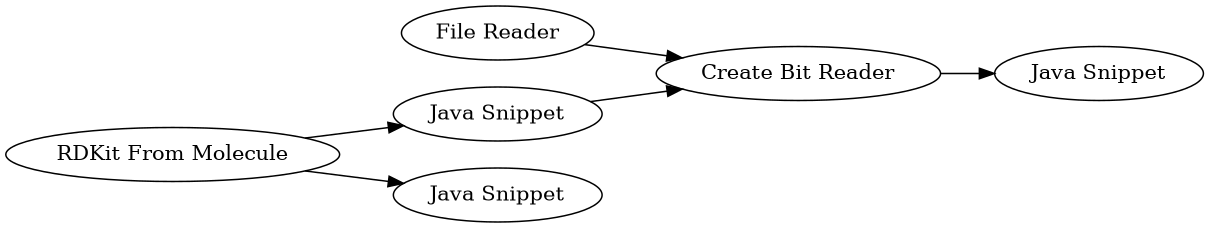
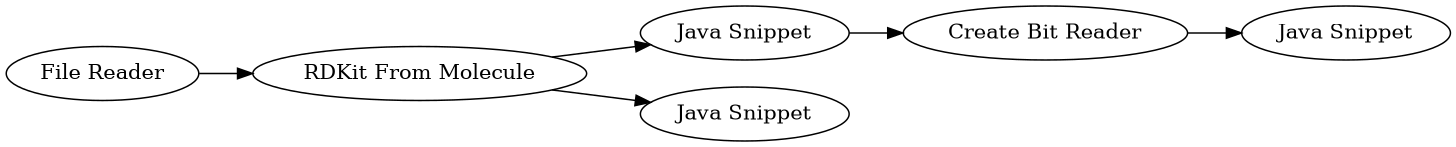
edge "File Reader" -> "Create Bit Reader": now "File Reader" -> "RDKit From Molecule"
